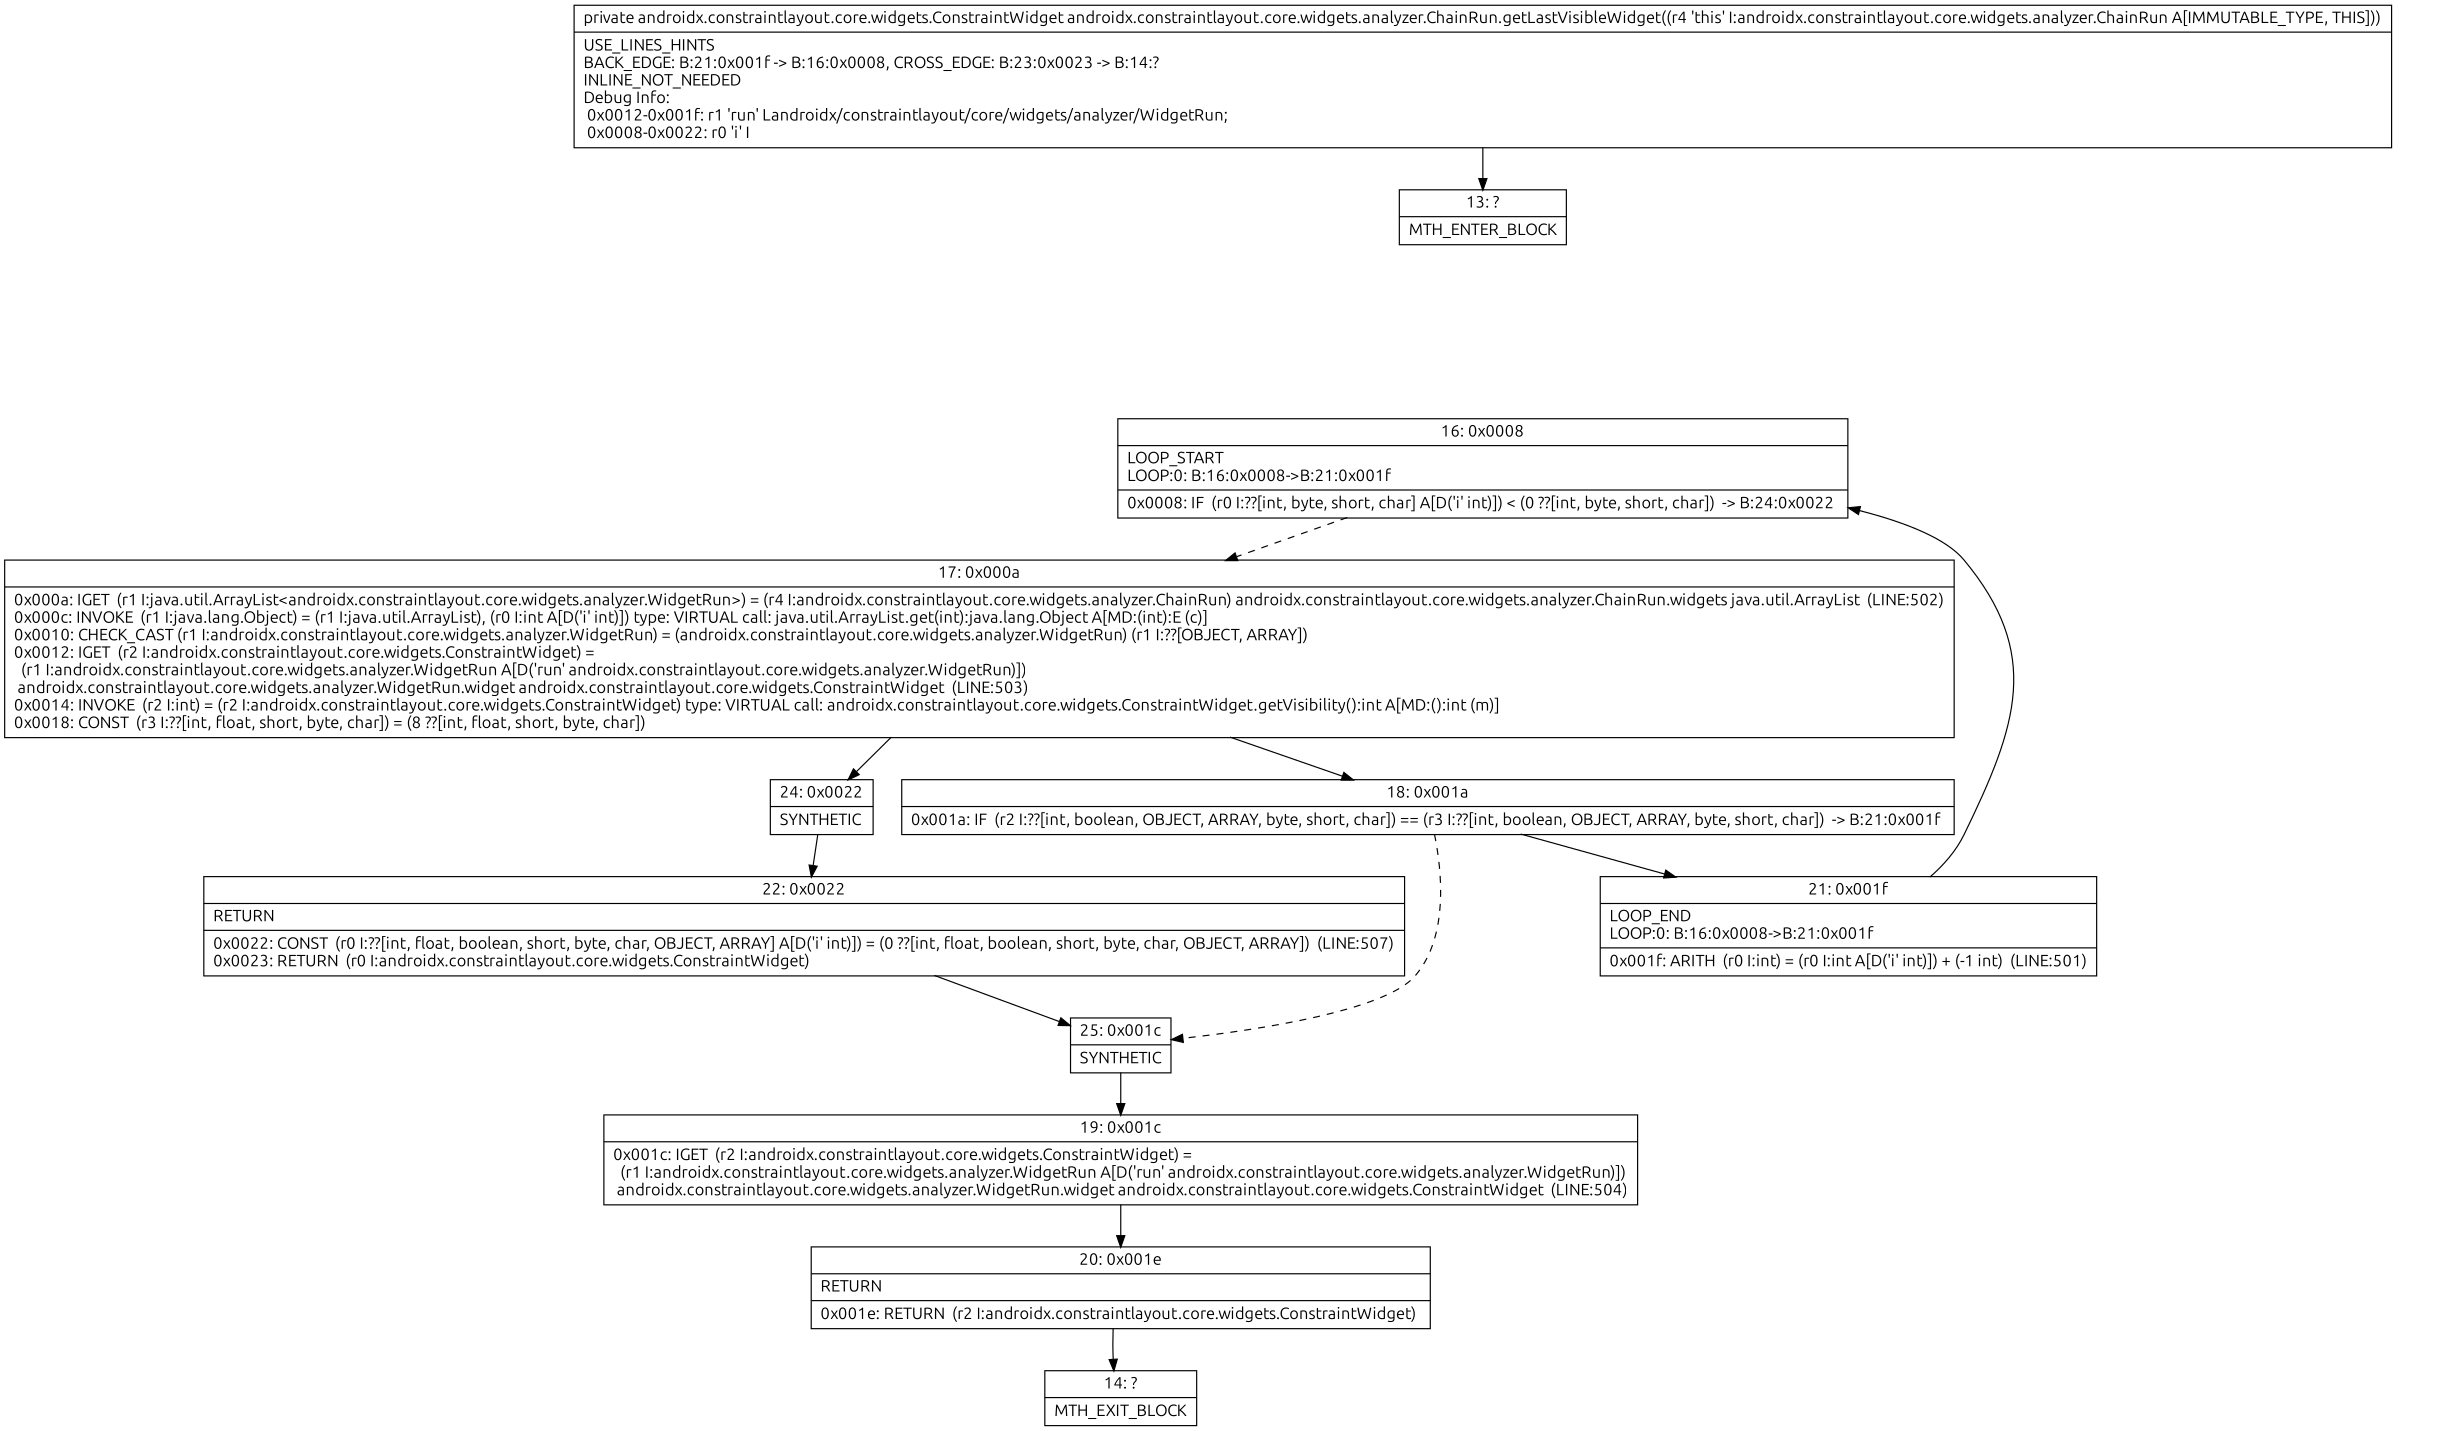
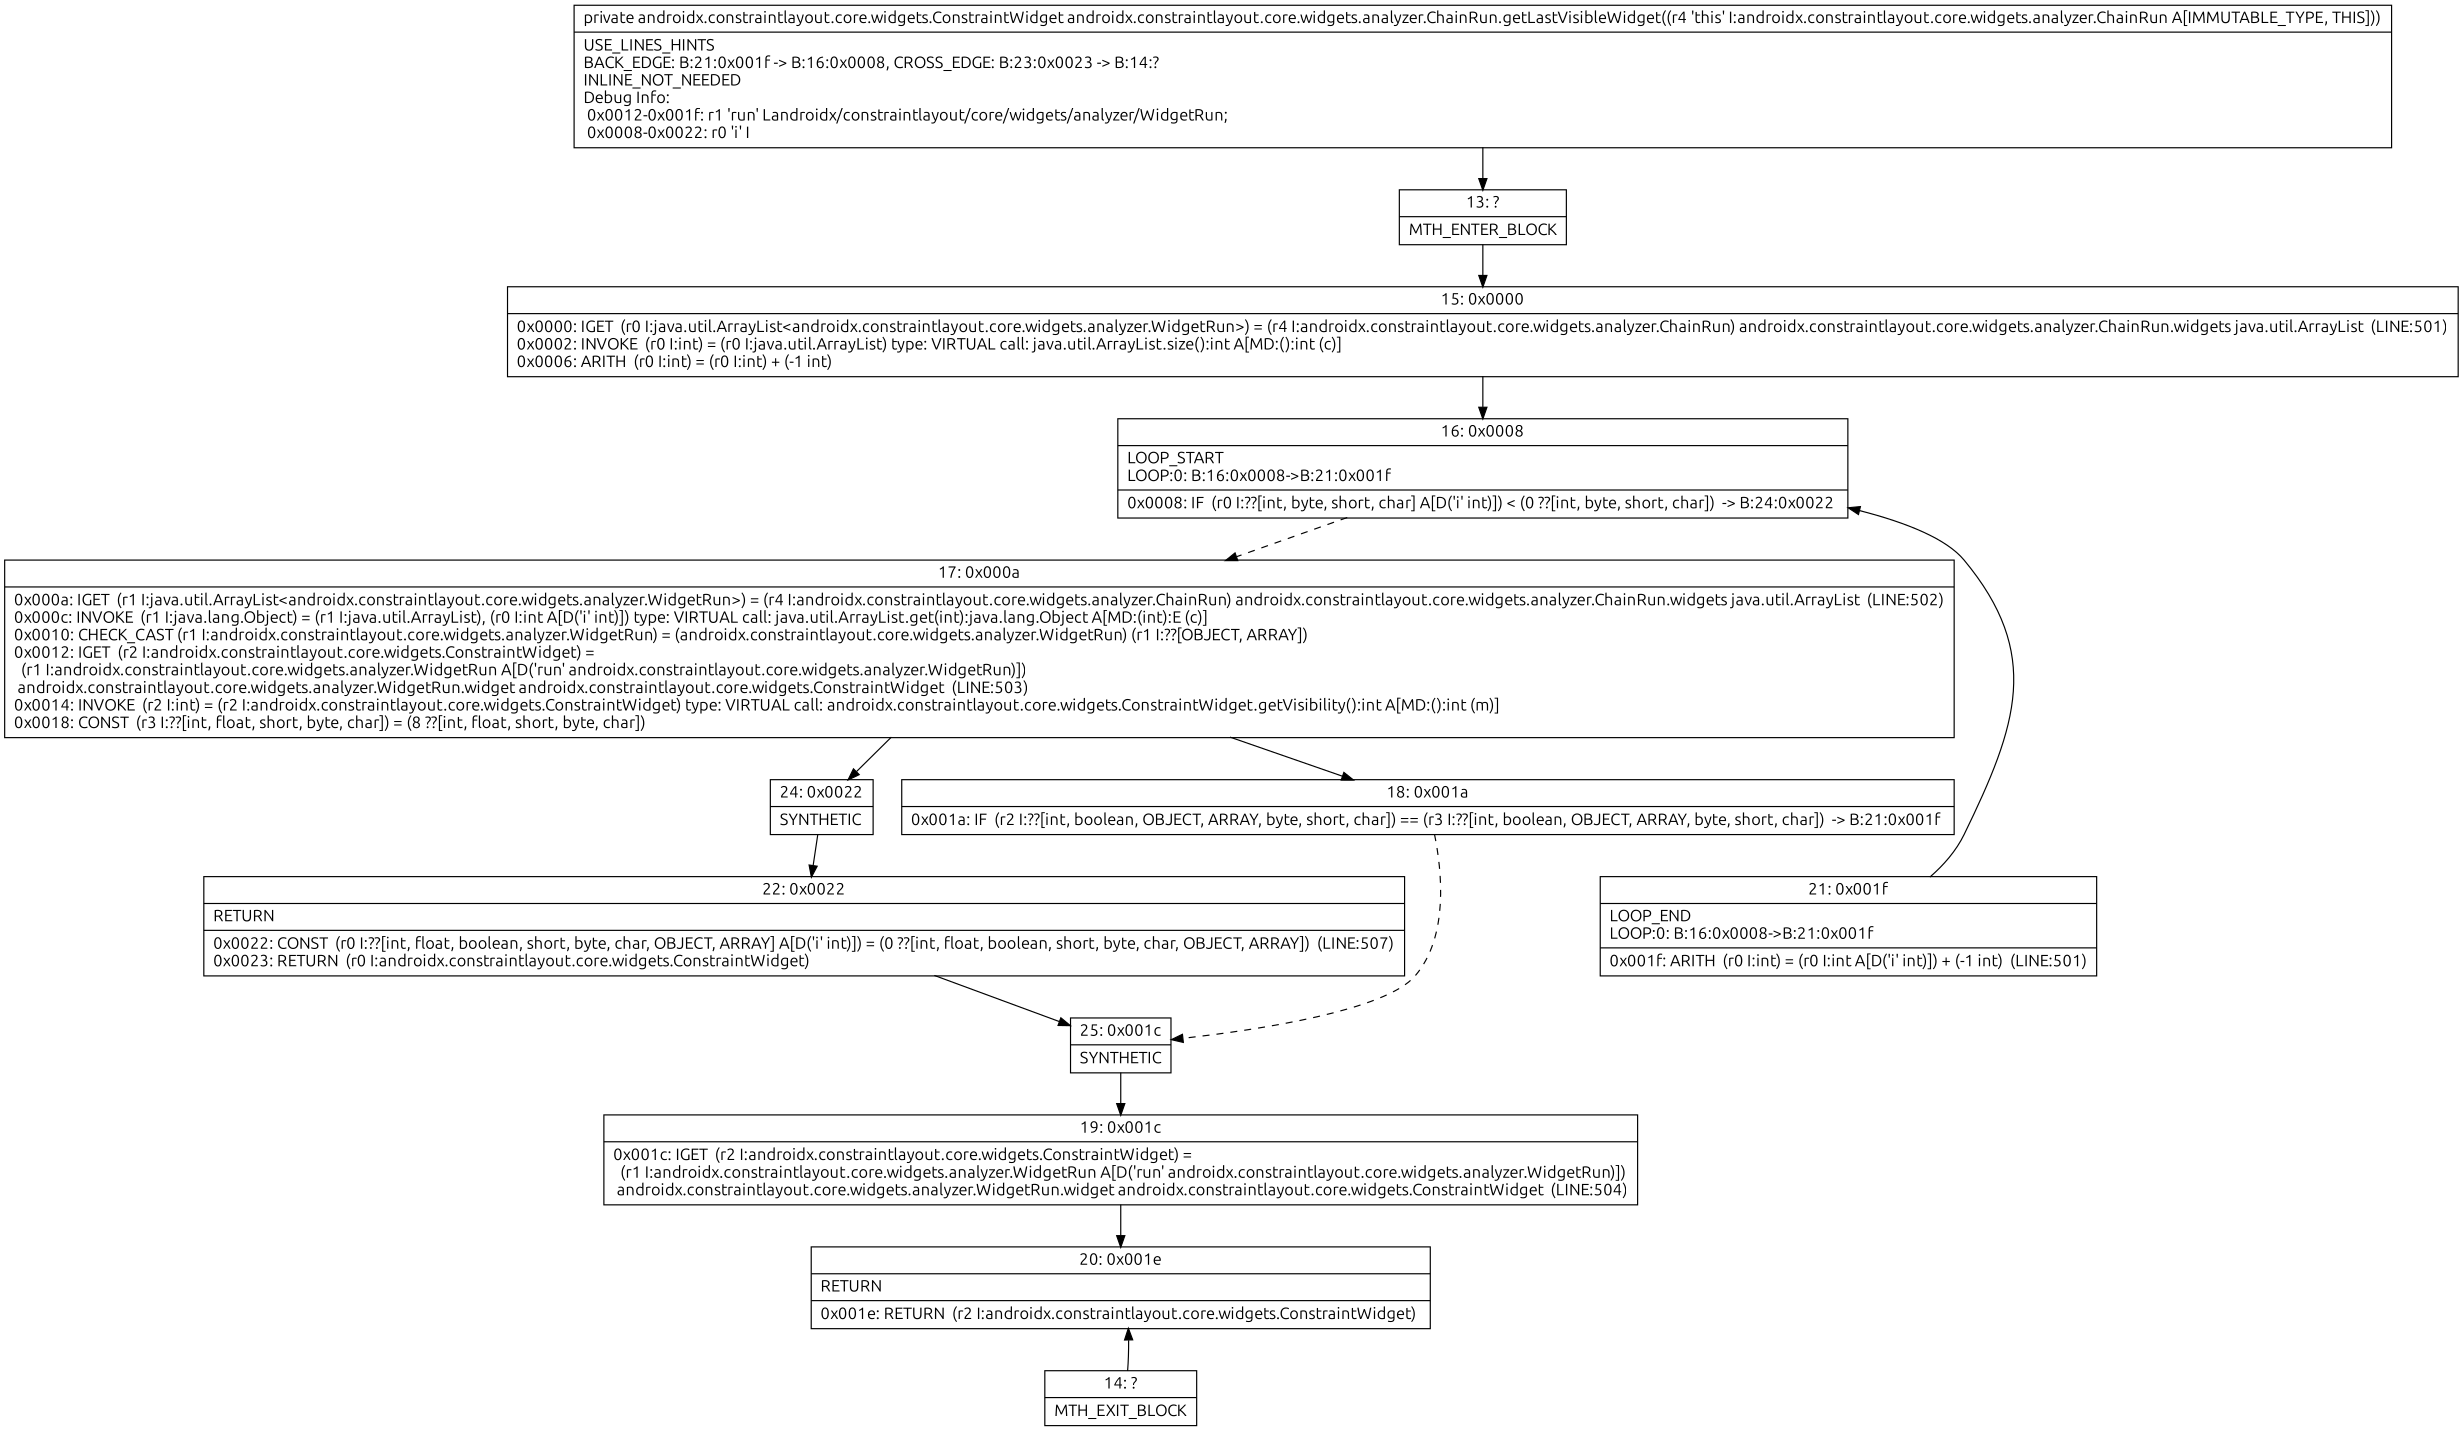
node "15: 0x0000": added
edge "18: 0x001a" -> "21: 0x001f": removed
edge "20: 0x001e" -> "14: ?": reversed
